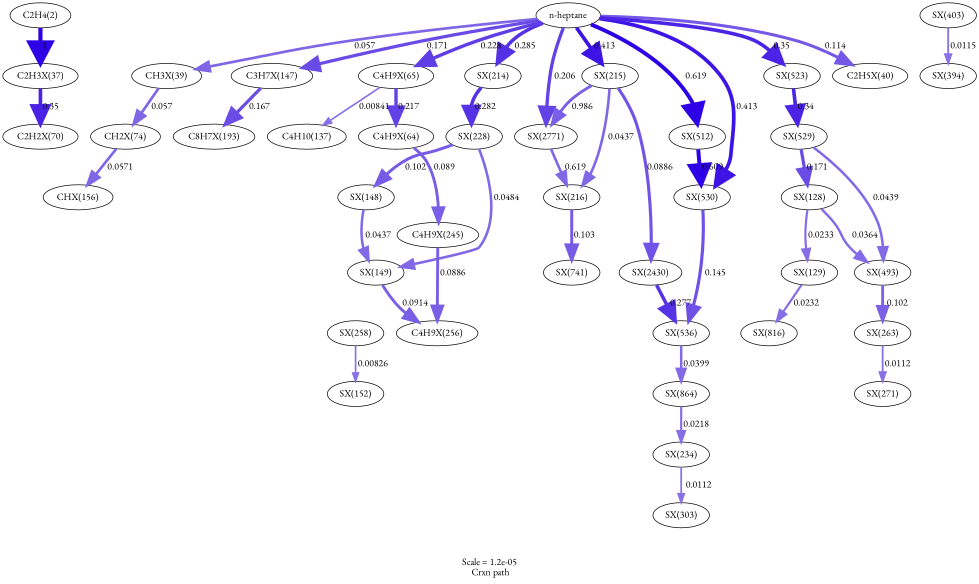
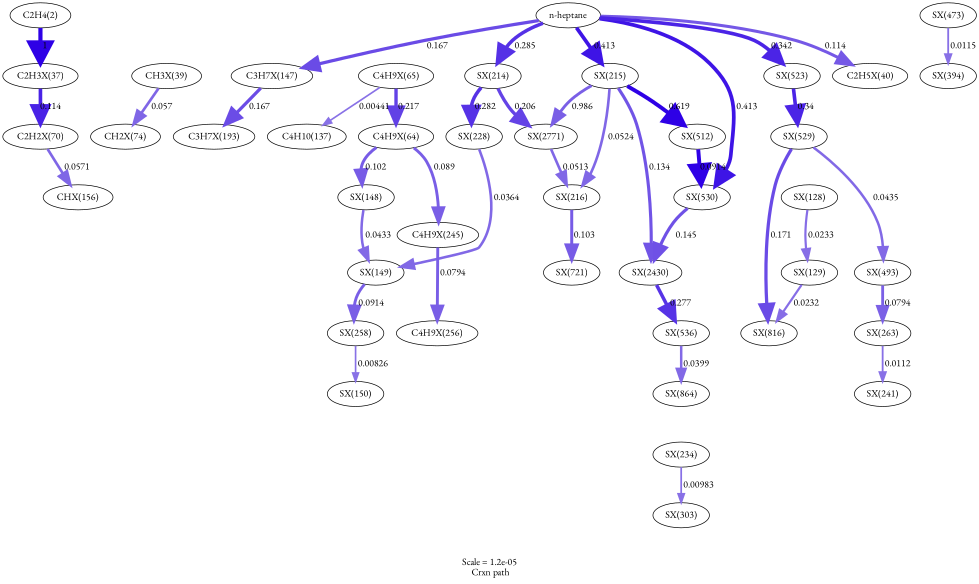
node "SX(403)": label "SX(403)" -> "SX(473)"
edge "n-heptane" -> "CH3X(39)": removed, label "0.057"
edge "n-heptane" -> "C4H9X(65)": removed, label "0.228"
edge "n-heptane" -> "C3H7X(147)": label " 0.171" -> " 0.167"
edge "n-heptane" -> "SX(523)": label " 0.35" -> " 0.342"
edge "n-heptane" -> "SX(512)": now "SX(215)" -> "SX(512)"
edge "n-heptane" -> "SX(2771)": now "SX(214)" -> "SX(2771)"
edge "C2H3X(37)" -> "C2H2X(70)": label " 0.35" -> " 0.114"
edge "C4H9X(65)" -> "C4H10(137)": label " 0.00841" -> " 0.00441"
node "C8H7X(193)": label "C8H7X(193)" -> "C3H7X(193)"
edge "SX(215)" -> "SX(216)": label " 0.0437" -> " 0.0524"
edge "SX(228)" -> "SX(148)": now "C4H9X(64)" -> "SX(148)"
edge "SX(529)" -> "SX(128)": now "SX(529)" -> "SX(816)"
edge "CH2X(74)" -> "CHX(156)": now "C2H2X(70)" -> "CHX(156)"
edge "SX(2771)" -> "SX(216)": label " 0.619" -> " 0.0513"
edge "SX(215)" -> "SX(2430)": label " 0.0886" -> " 0.134"
edge "SX(512)" -> "SX(530)": label " 0.609" -> " 0.0914"
edge "SX(228)" -> "SX(149)": label " 0.0484" -> " 0.0364"
edge "SX(529)" -> "SX(493)": label " 0.0439" -> " 0.0435"
edge "SX(128)" -> "SX(493)": removed, label "0.0364"
edge "SX(148)" -> "SX(149)": label " 0.0437" -> " 0.0433"
edge "SX(530)" -> "SX(536)": now "SX(530)" -> "SX(2430)"
edge "C4H9X(245)" -> "C4H9X(256)": label " 0.0886" -> " 0.0794"
node "SX(741)": label "SX(741)" -> "SX(721)"
edge "SX(149)" -> "C4H9X(256)": now "SX(149)" -> "SX(258)"
edge "SX(493)" -> "SX(263)": label " 0.102" -> " 0.0794"
node "SX(152)": label "SX(152)" -> "SX(150)"
node "SX(271)": label "SX(271)" -> "SX(241)"
edge "SX(864)" -> "SX(234)": removed, label "0.0218"
edge "SX(234)" -> "SX(303)": label " 0.0112" -> " 0.00983"
